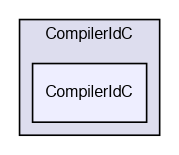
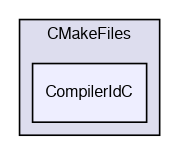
cluster "CompilerIdC": label "CompilerIdC" -> "CMakeFiles"
